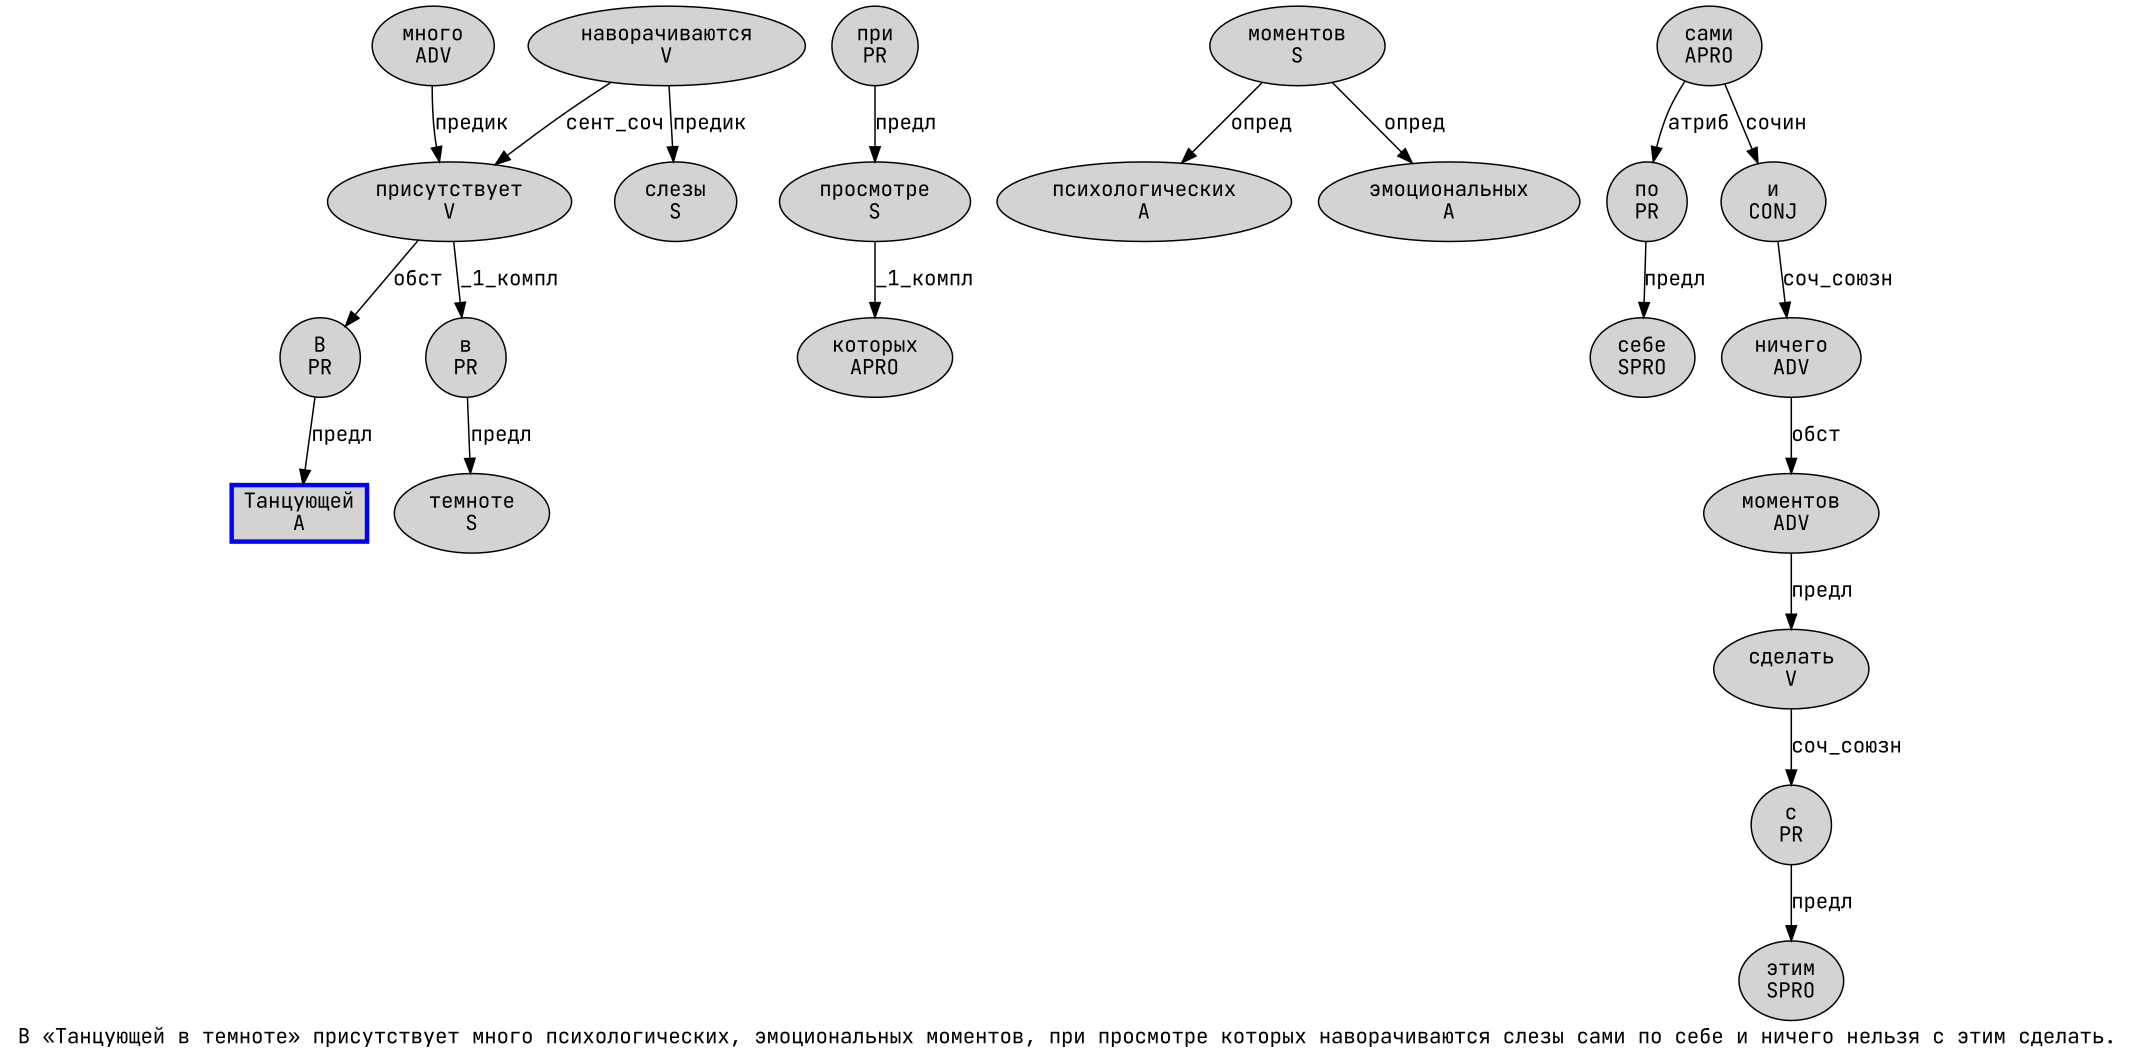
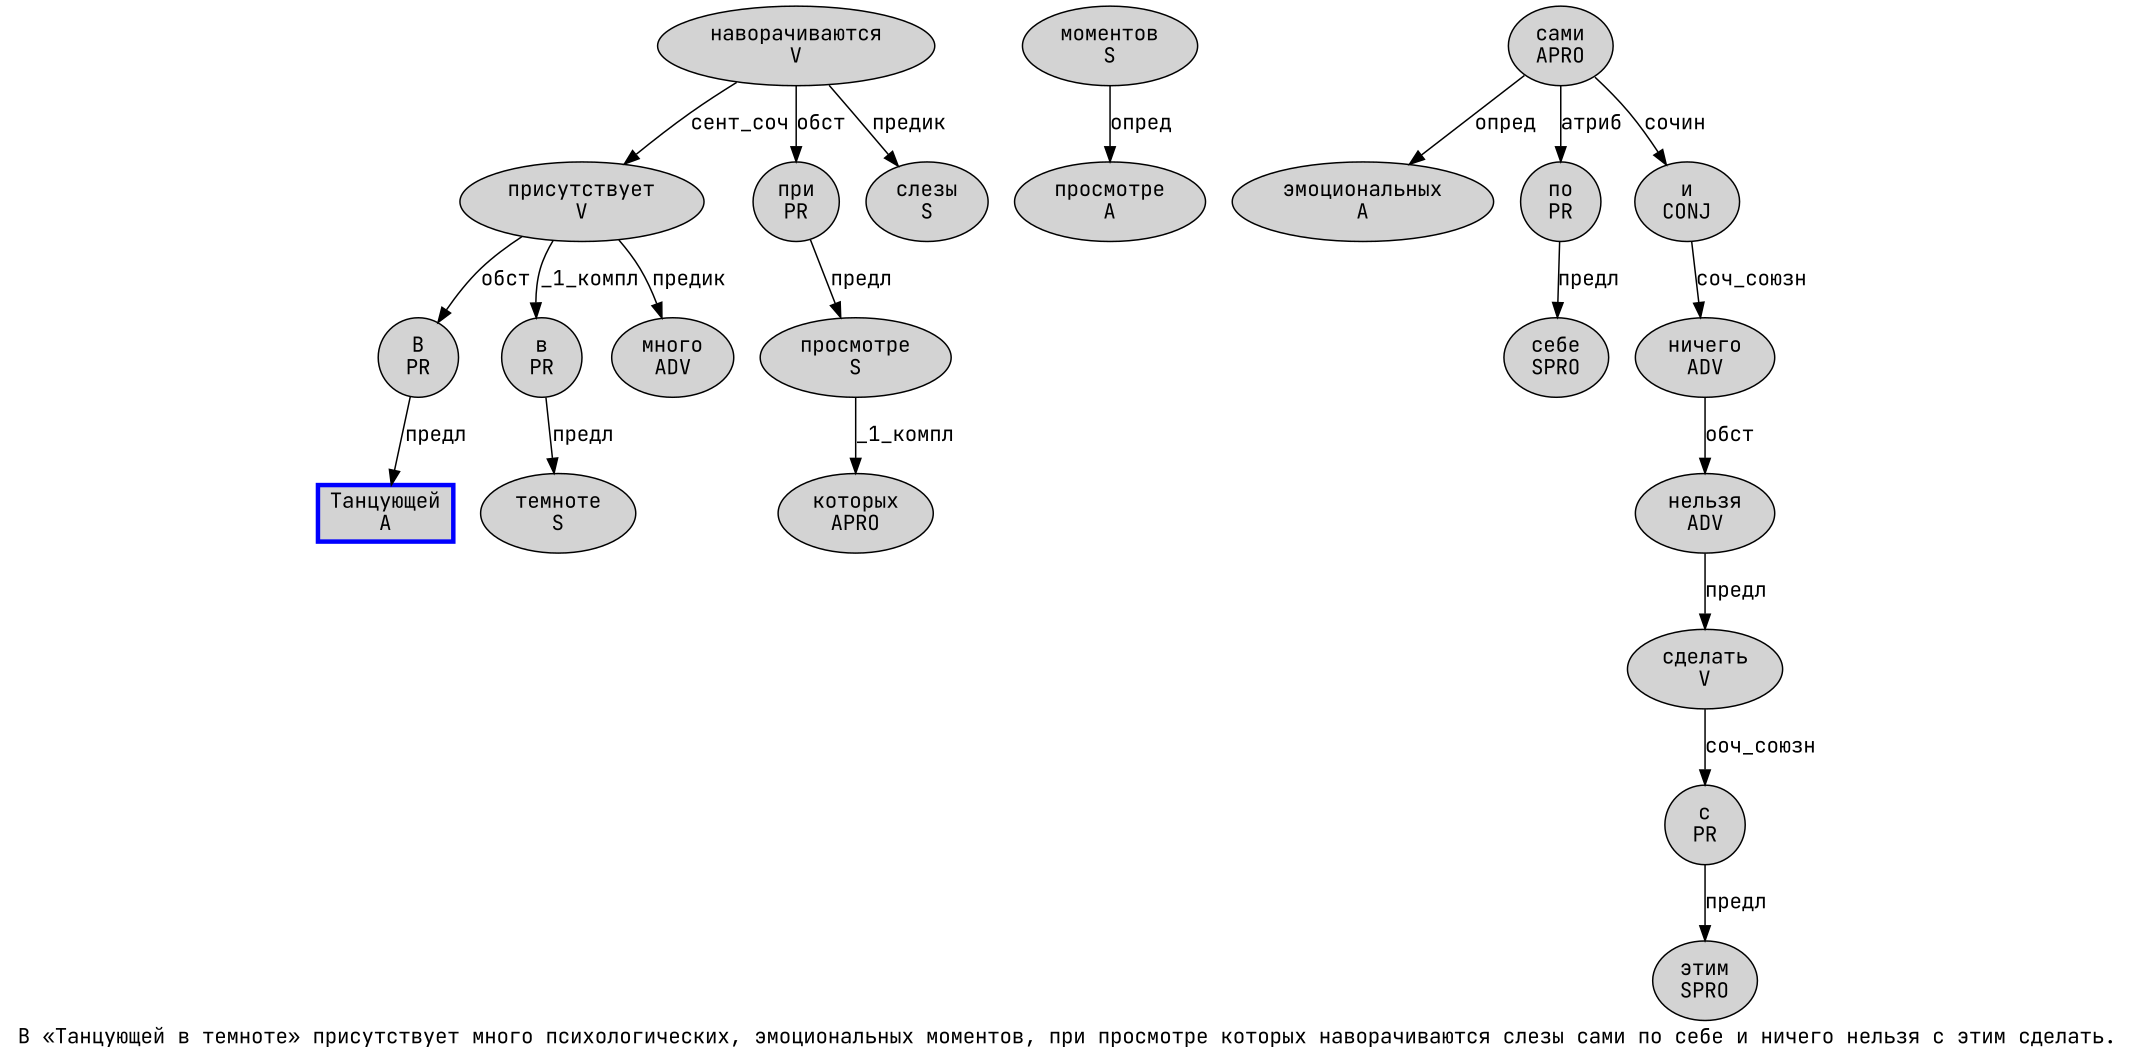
edge "наворачиваются V" -> "при PR": added, label "обст"
edge "много ADV" -> "присутствует V": reversed
edge "моментов S" -> "эмоциональных A": now "сами APRO" -> "эмоциональных A"
node "психологических A": label "психологических A" -> "просмотре A"
node "моментов ADV": label "моментов ADV" -> "нельзя ADV"
